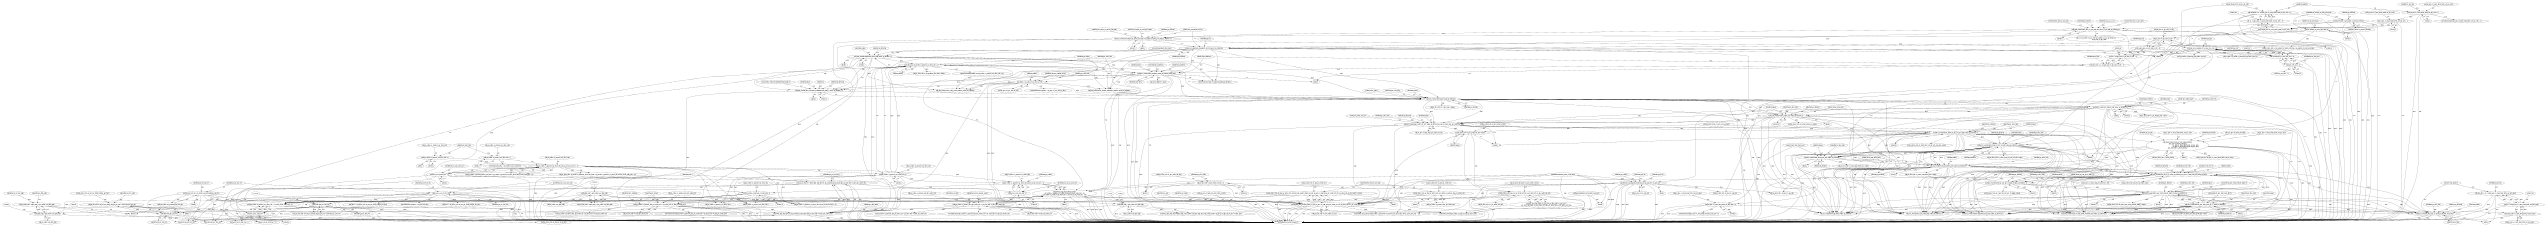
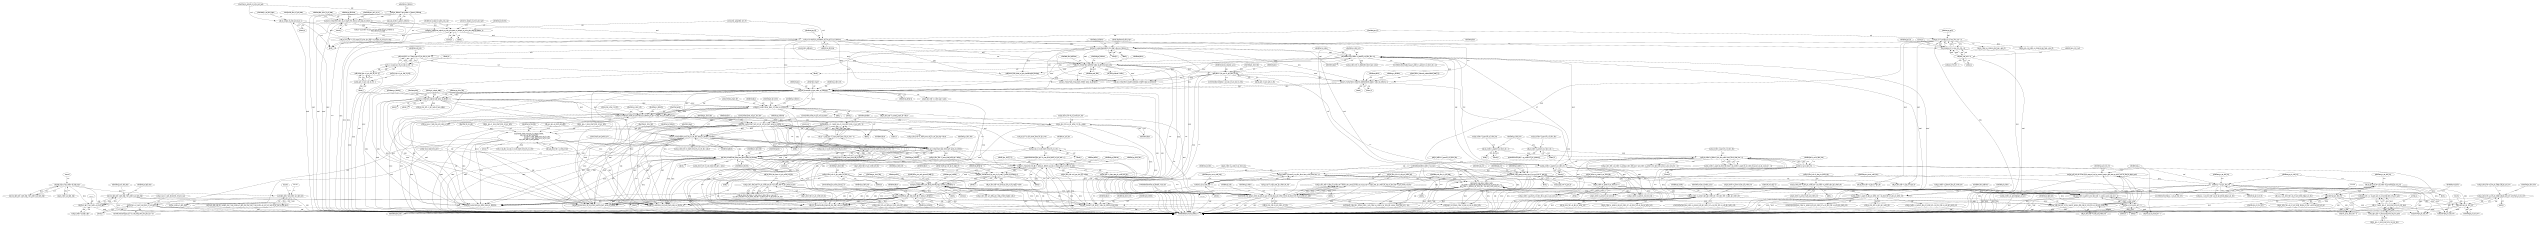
edge "(Call,CLZ(ps_sps->i1_num_short_term_ref_pic_sets - 1))" -> "(Call,ps_sps->i4_pic_size_in_ctb - 1)": now "(Call,CLZ(ps_sps->i1_num_short_term_ref_pic_sets - 1))" -> "(Call,ps_sps->i1_num_short_term_ref_pic_sets - 1)"
node "(Identifier,i)": removed
edge "(Call,CLZ(ps_sps->i1_num_long_term_ref_pics_sps))" -> "(MethodReturn,IHEVCD_ERROR_T)": now "(Call,ps_codec->as_process[0].ps_cur_pic)" -> "(MethodReturn,IHEVCD_ERROR_T)"
